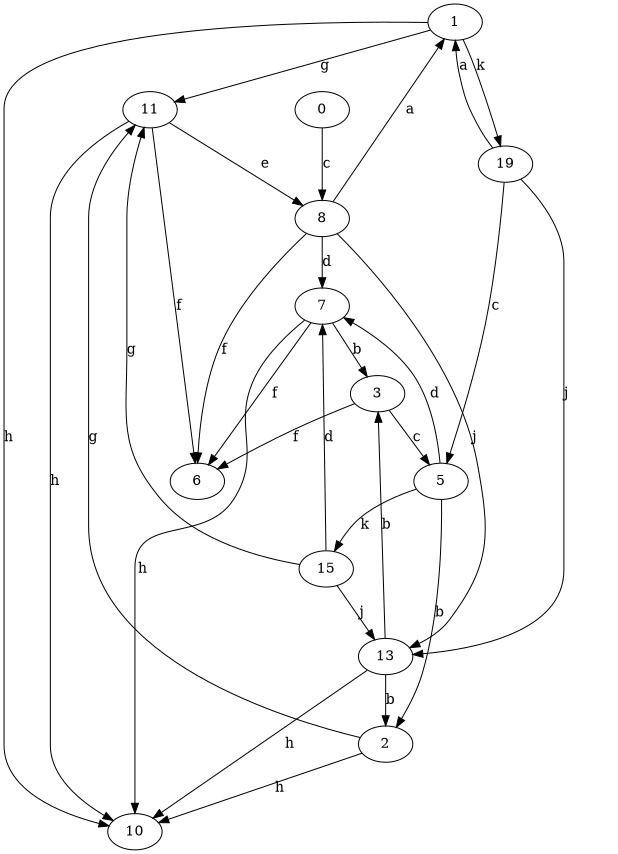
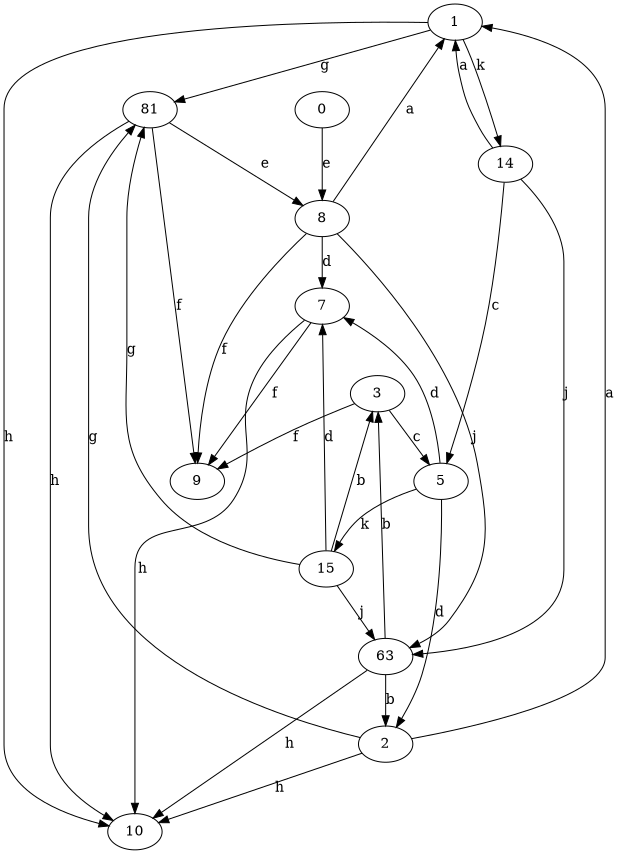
node "11": label "11" -> "81"
edge "0" -> "8": label "c" -> "e"
node "19": label "19" -> "14"
edge "7" -> "3": now "15" -> "3"
edge "2" -> "1": added, label "a"
node "6": label "6" -> "9"
edge "5" -> "2": label "b" -> "d"
node "13": label "13" -> "63"
